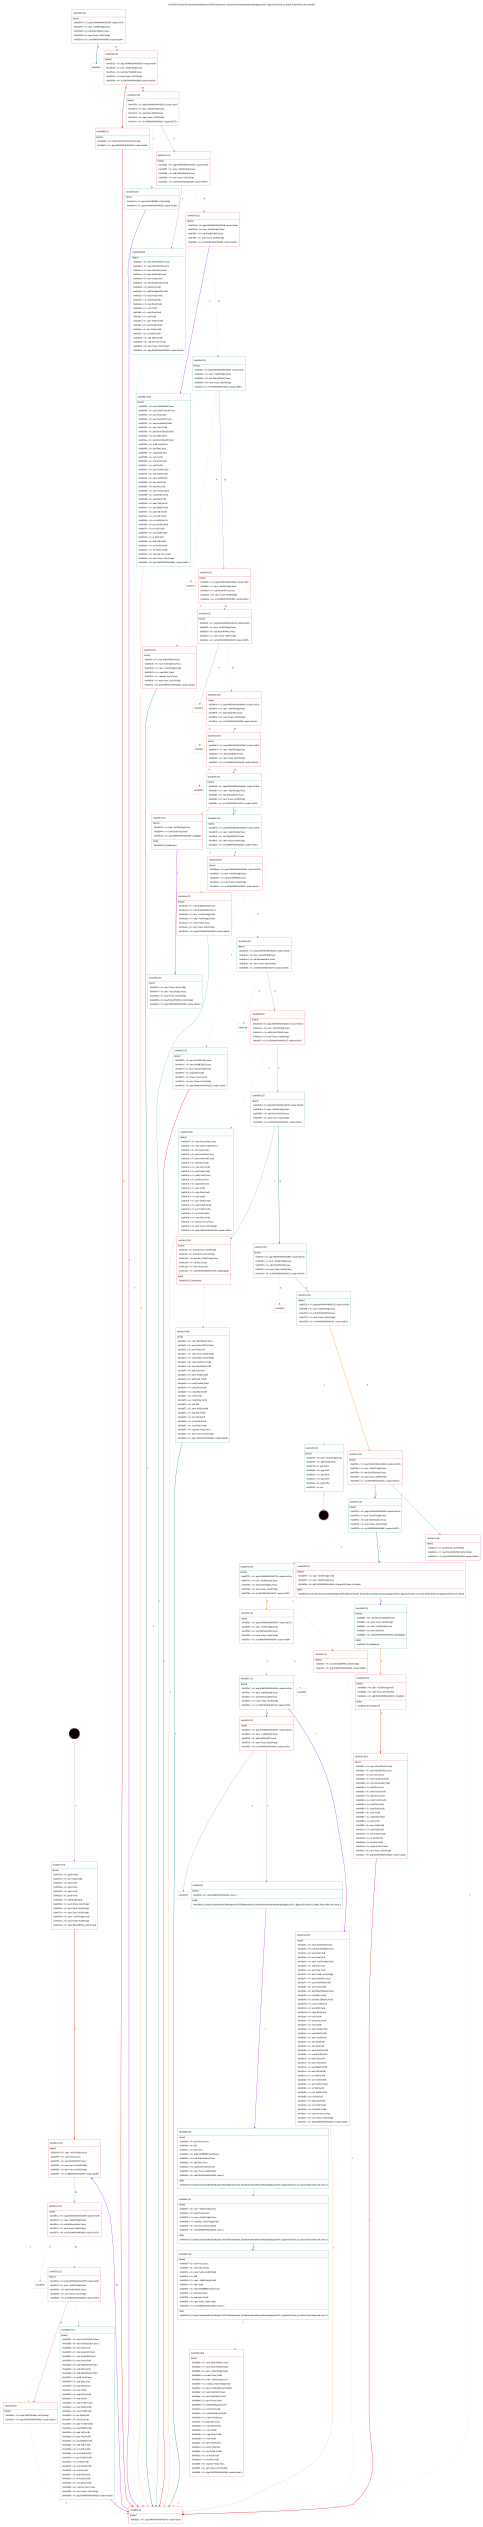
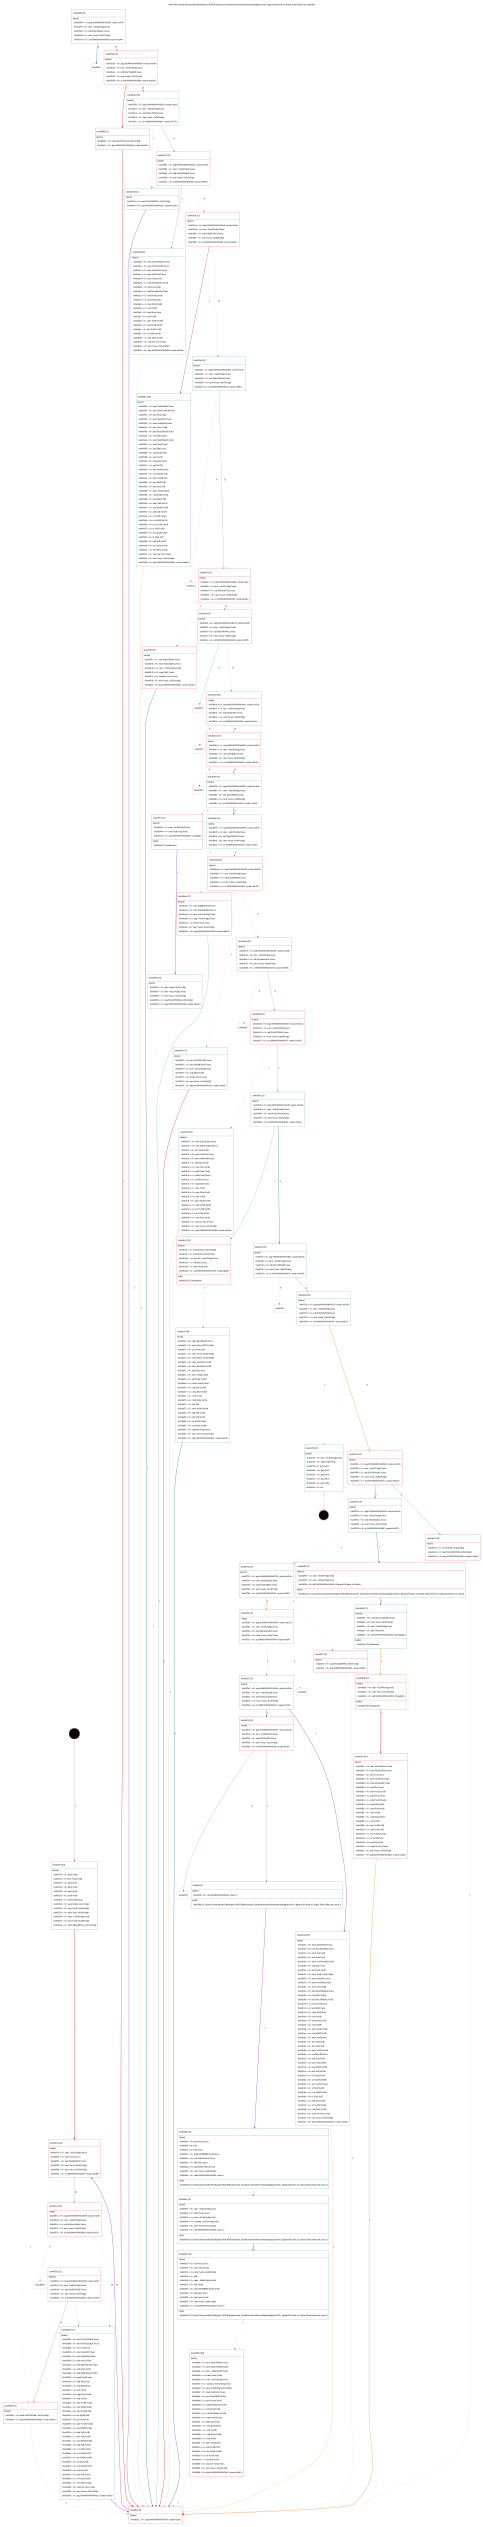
edge "0x401564 [22]" -> "0x40157a [22]": now "0x401564 [22]" -> "0x401d03 [144]"
edge "0x401dc5 [84]" -> "0x401fa2 [5]": color red -> darkorange
